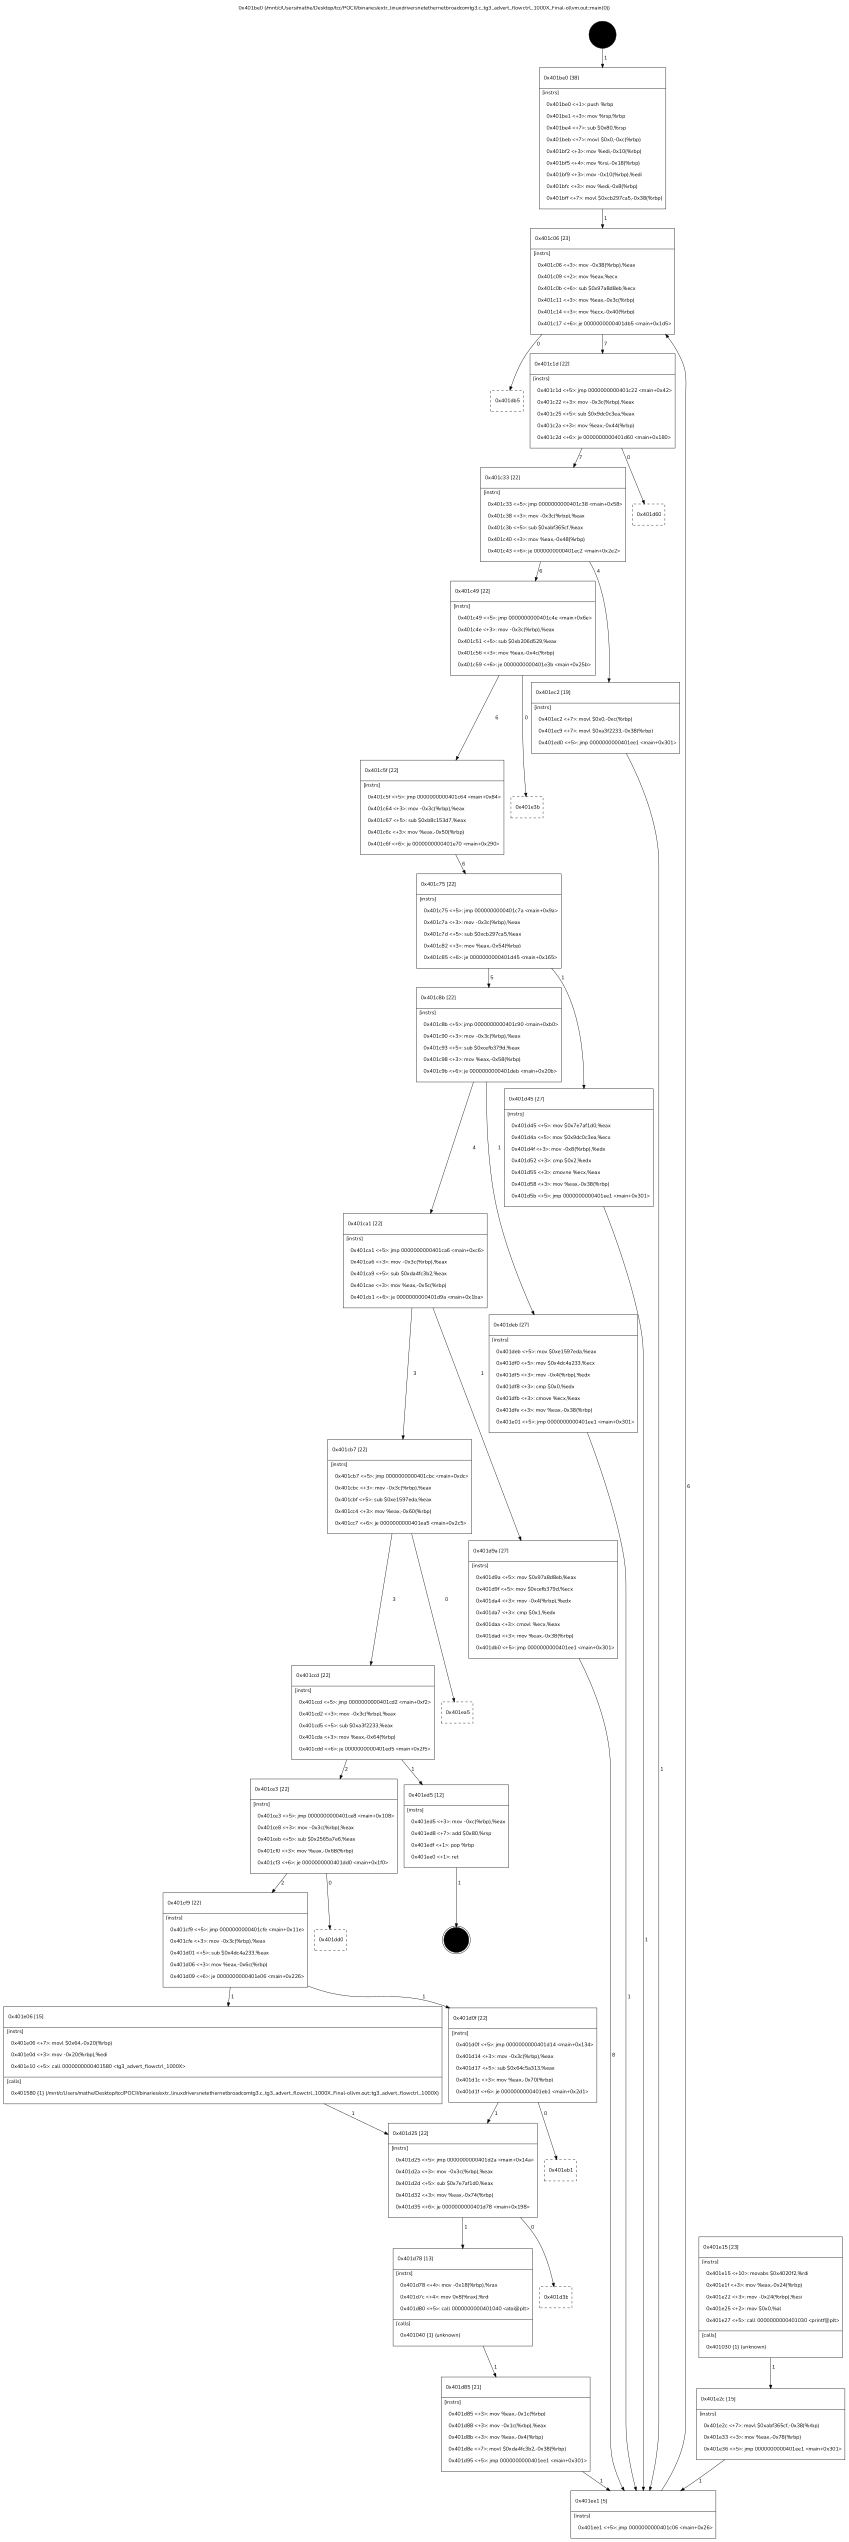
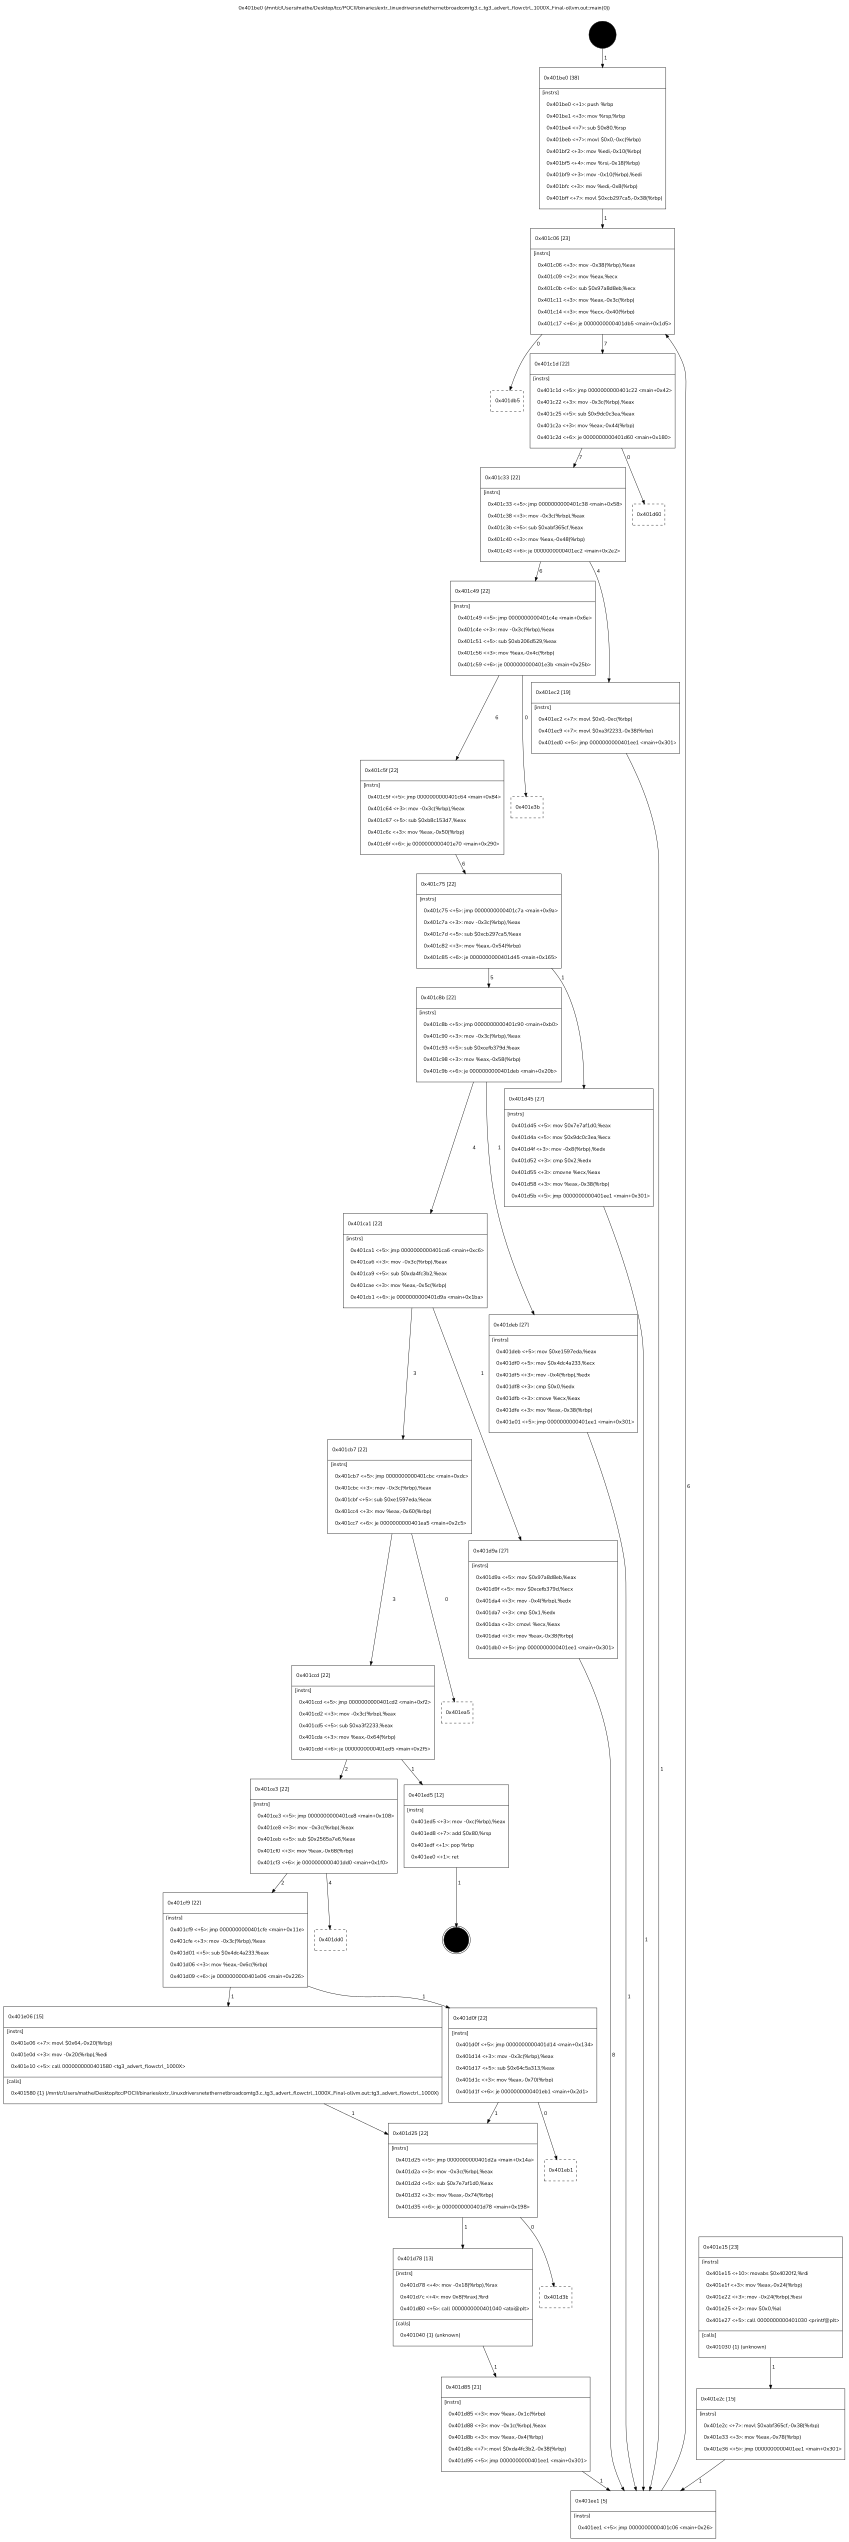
edge "0x401ce3 [22]" -> "0x401dd0": label " 0" -> " 4"
